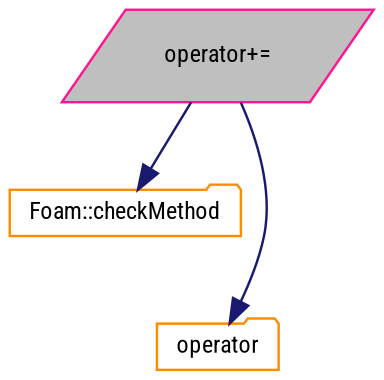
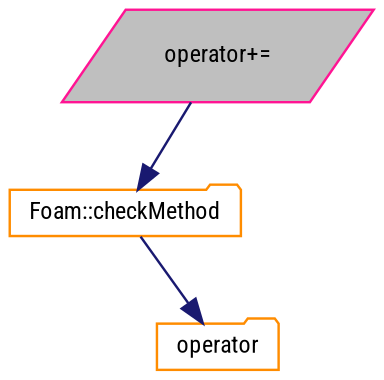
edge "operator+=" -> "operator": now "Foam::checkMethod" -> "operator"
